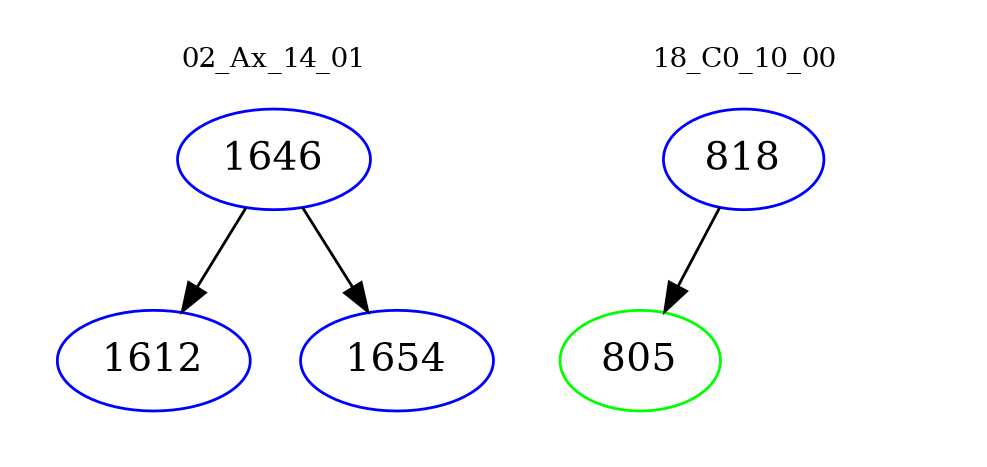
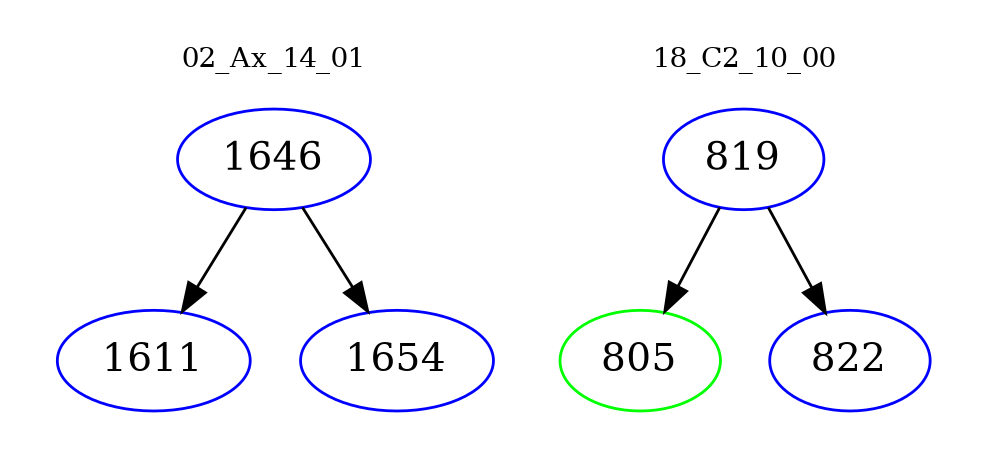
cluster "18_C0_10_00": label "18_C0_10_00" -> "18_C2_10_00"
node "818": label "818" -> "819"
node "1612": label "1612" -> "1611"
node "822": added
